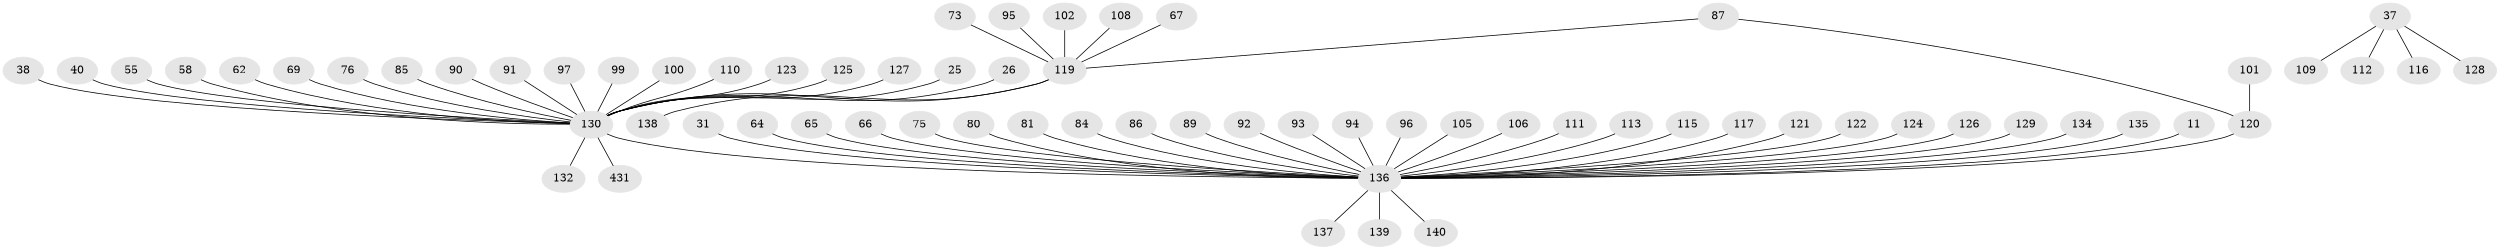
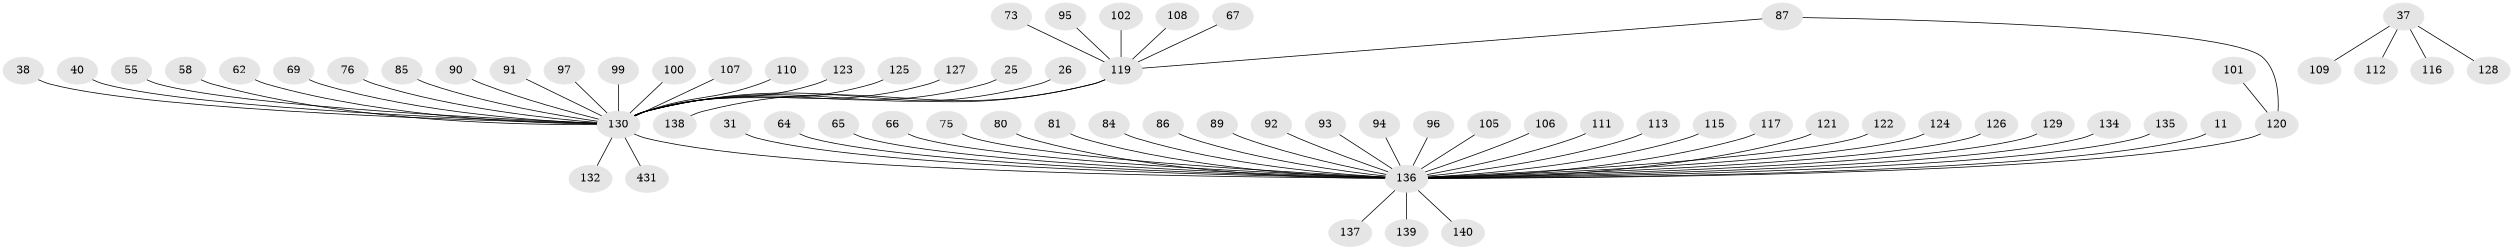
node "107": added
